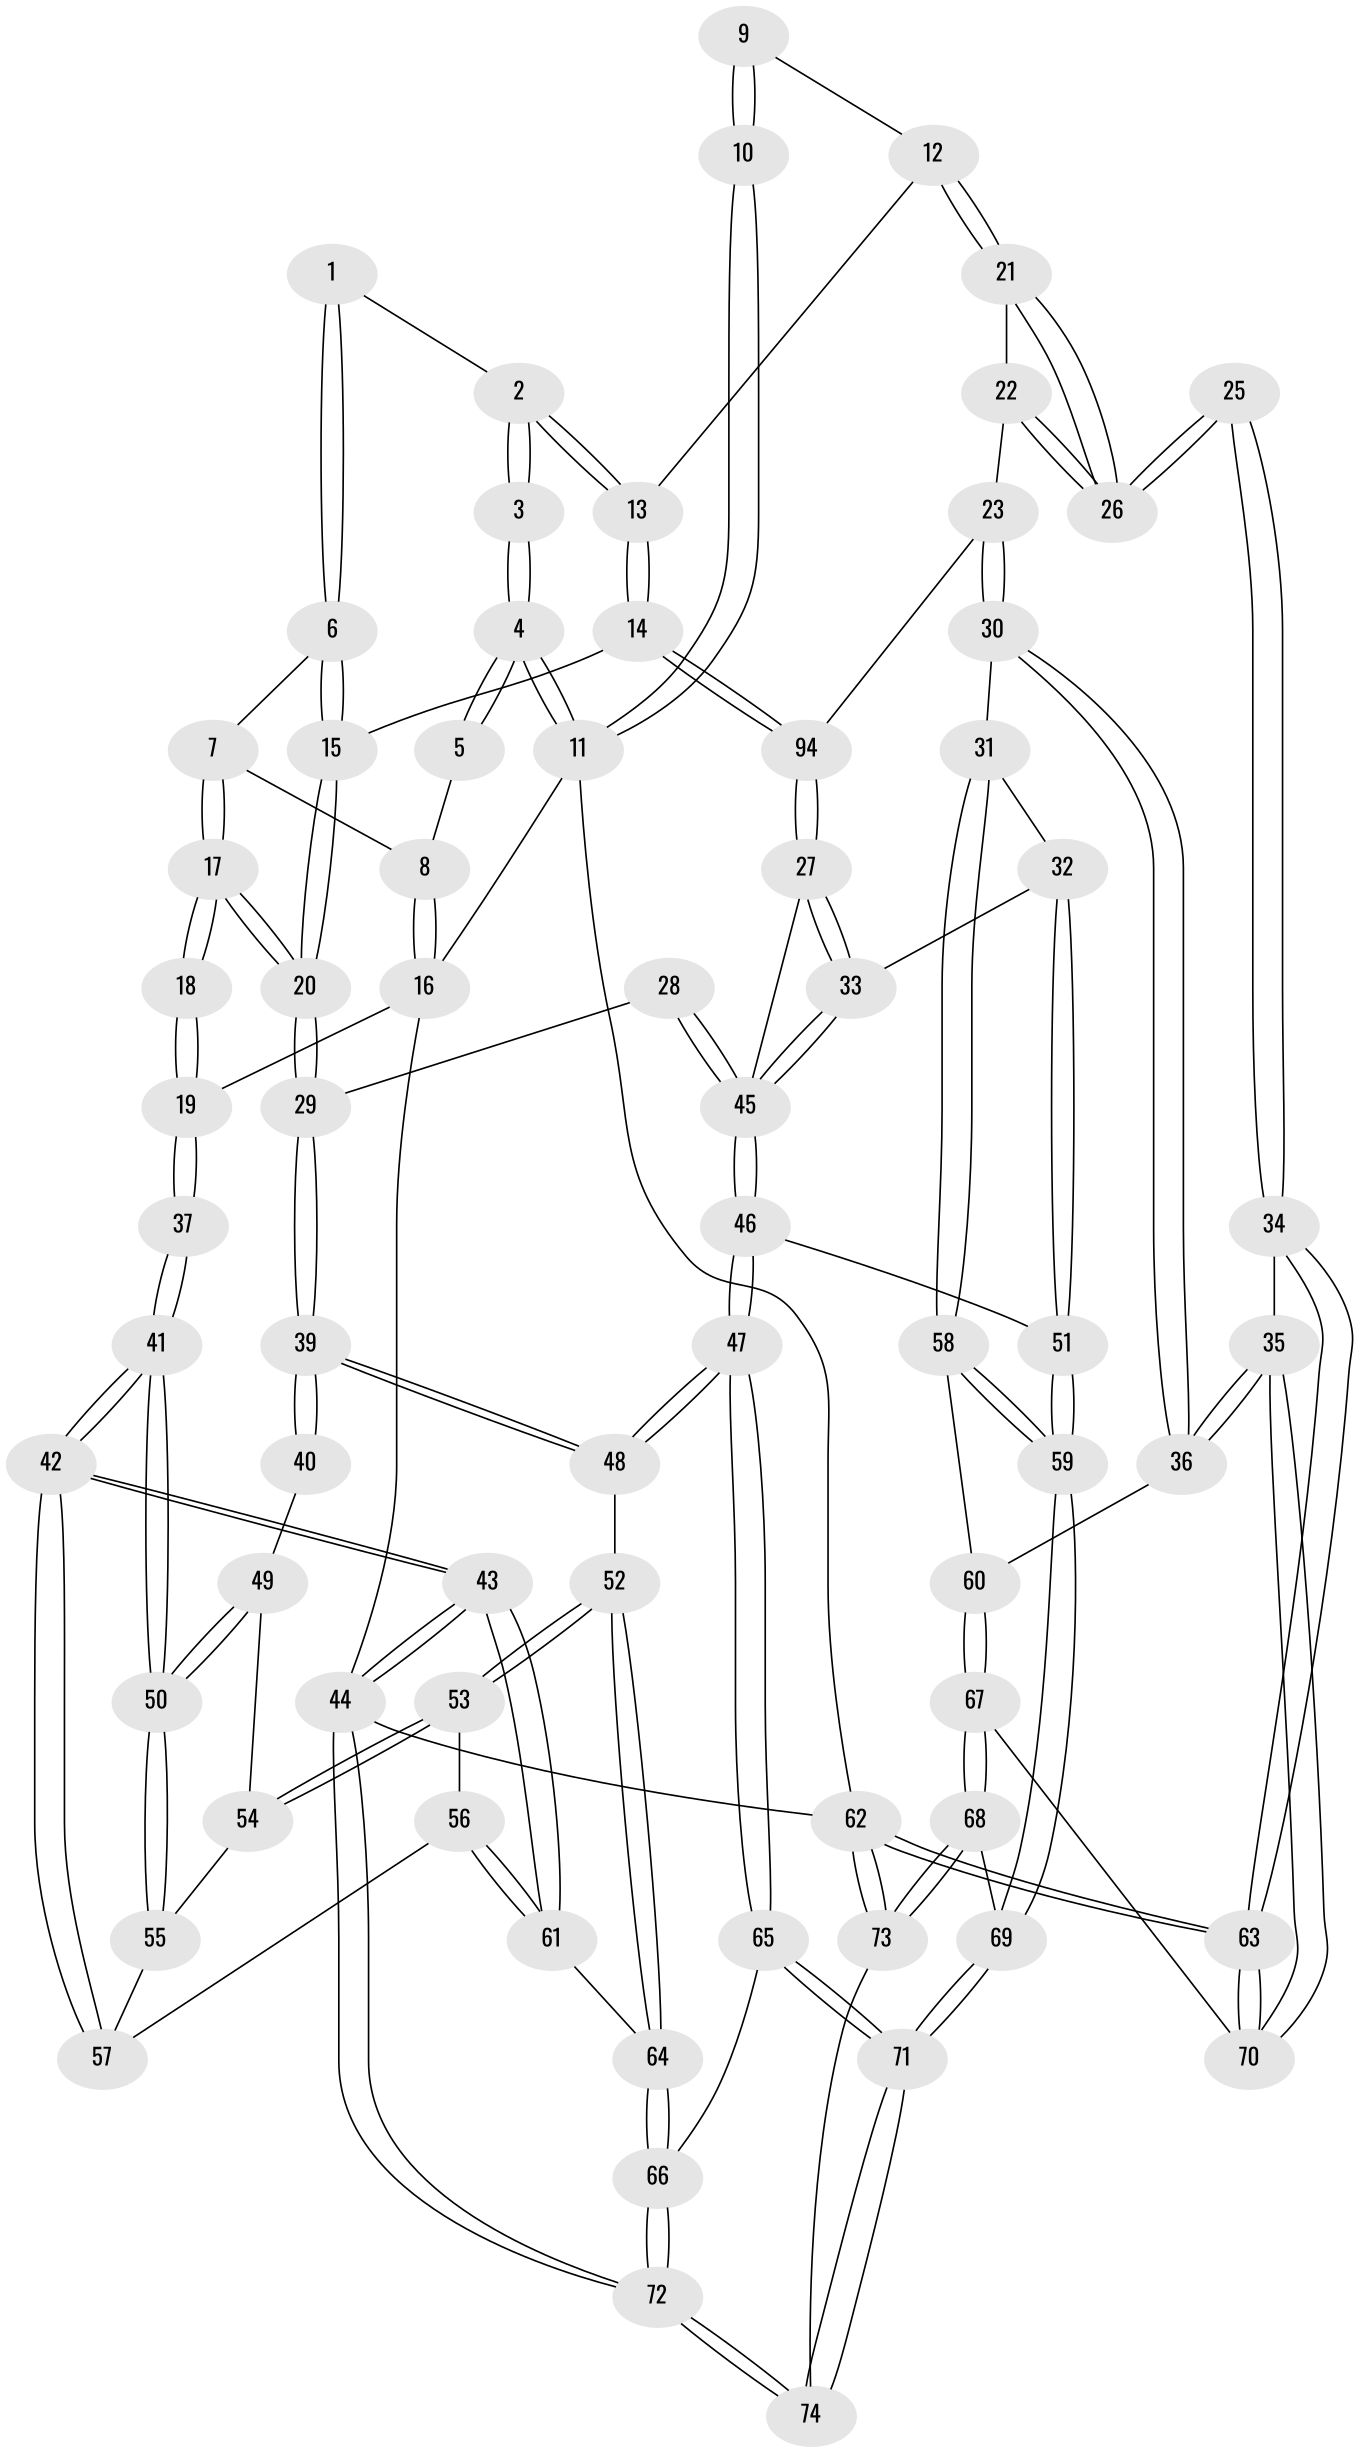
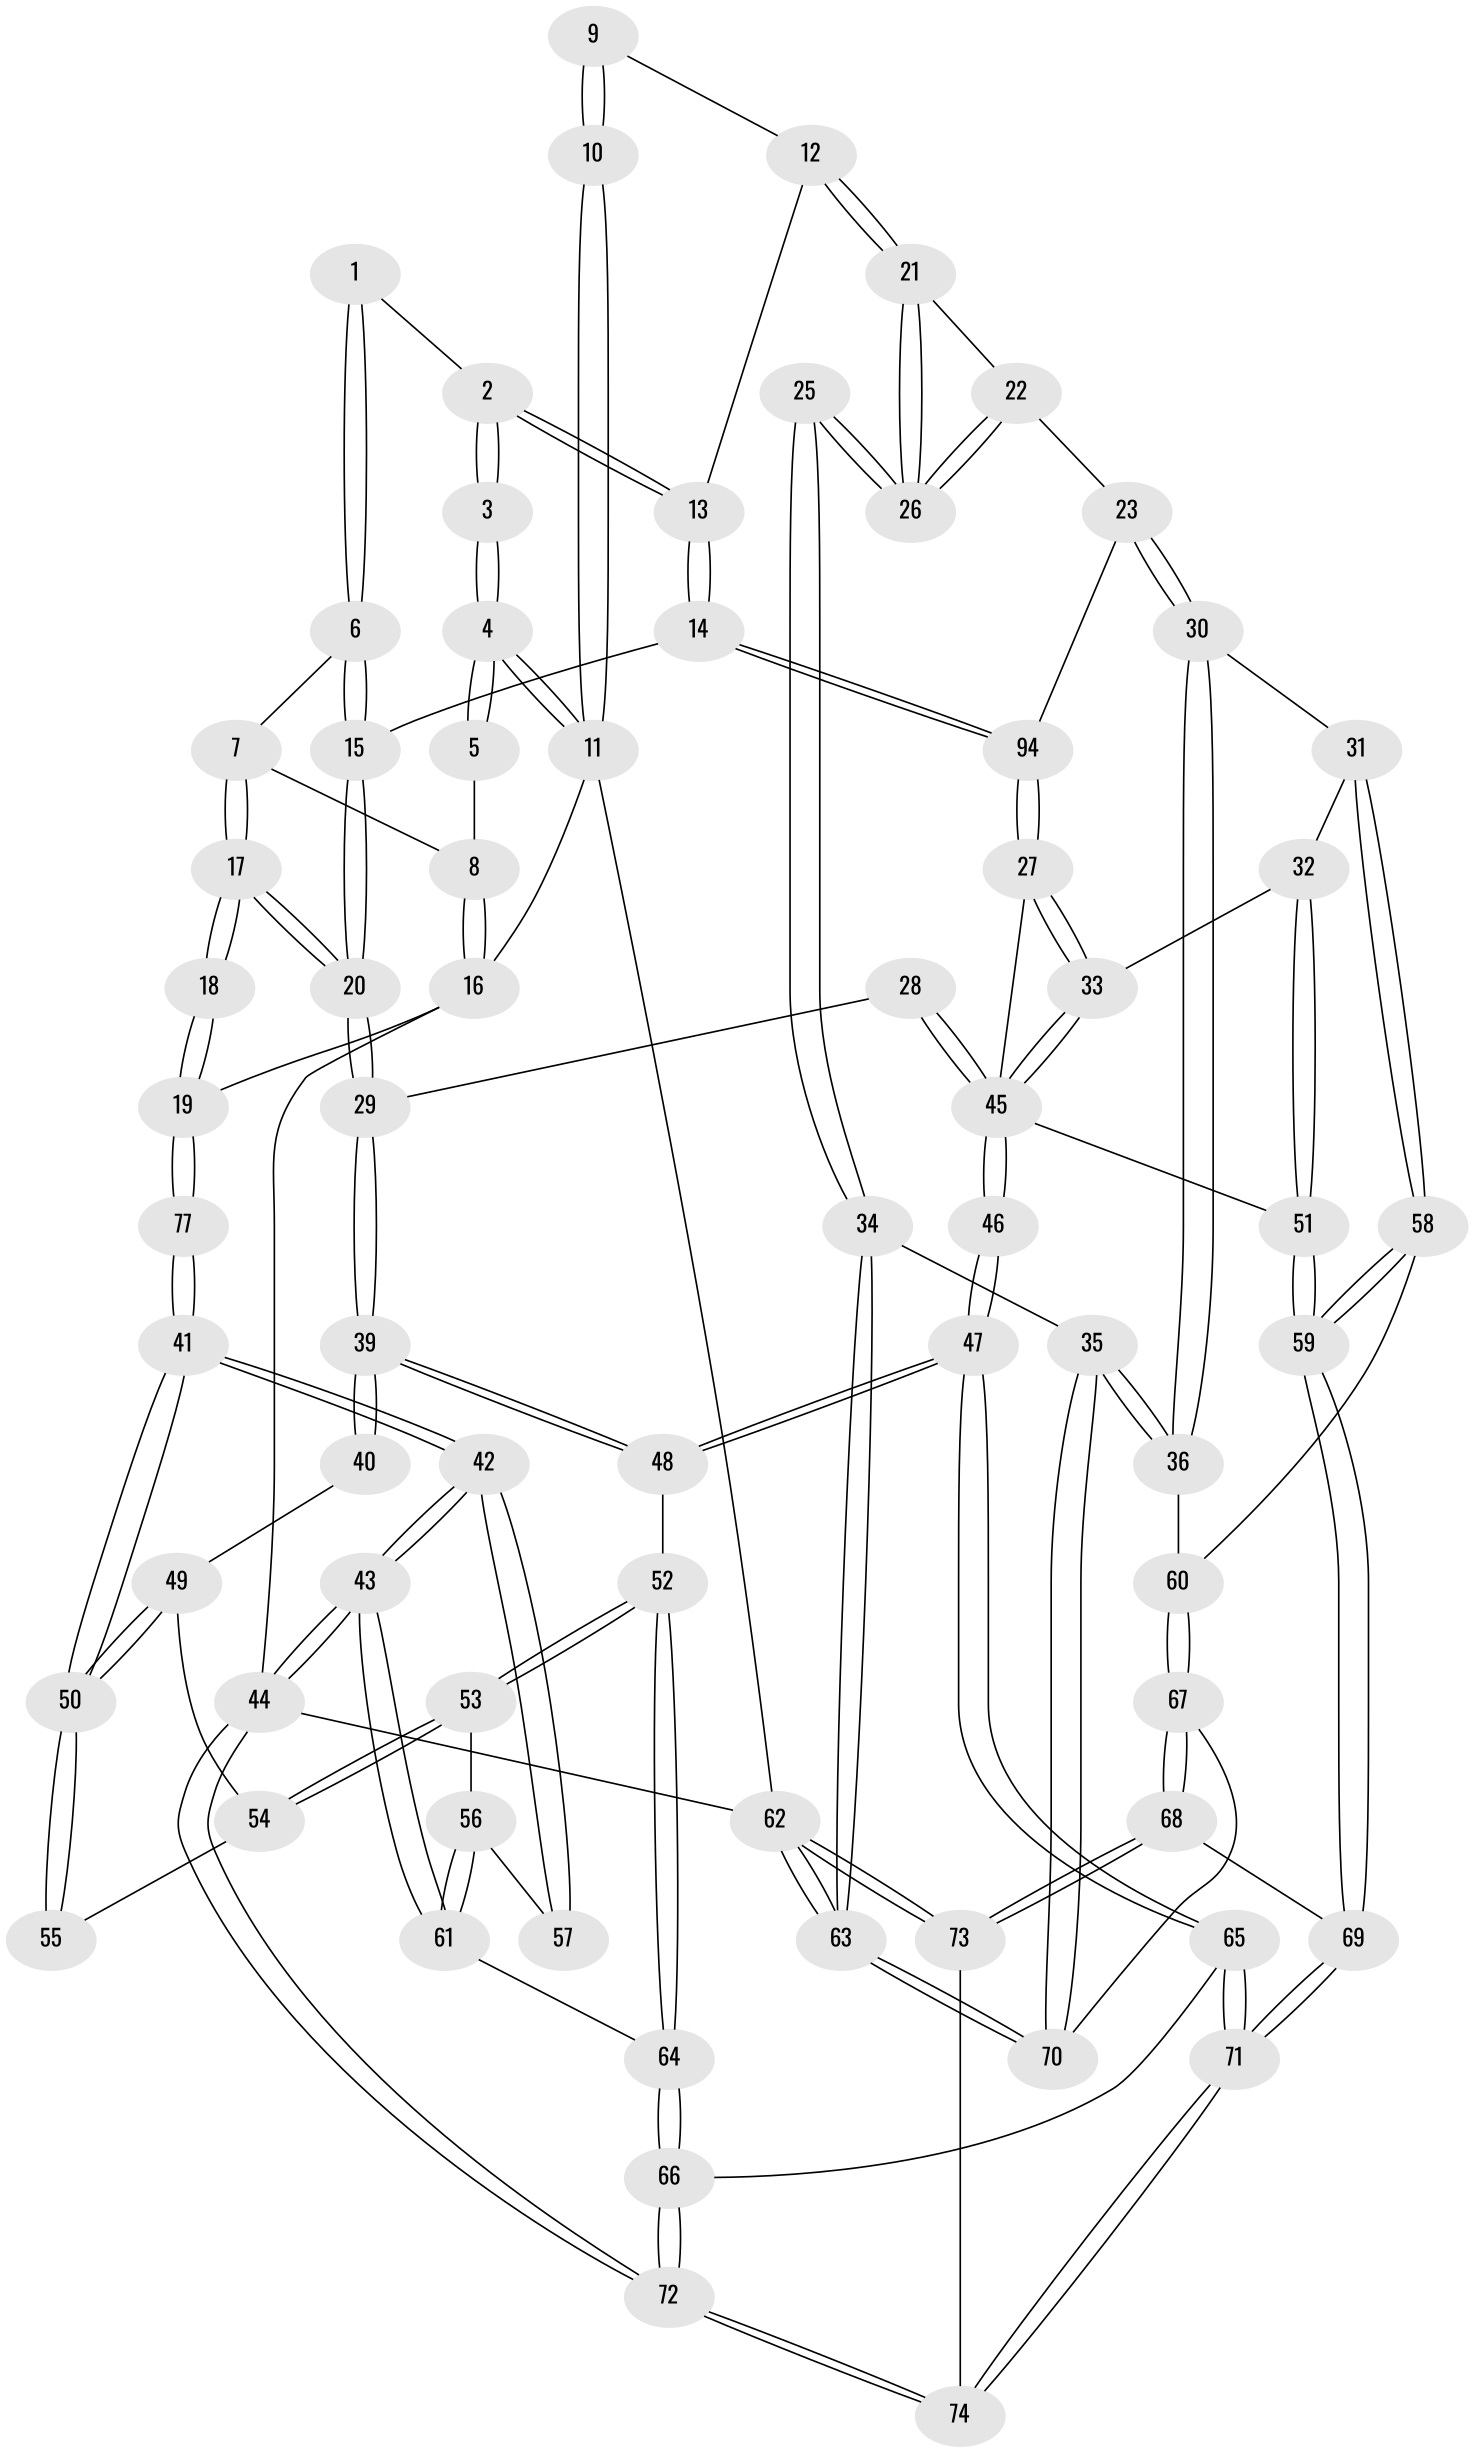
node "37": label "37" -> "77"
edge "46" -- "51": now "45" -- "51"
edge "55" -- "57": removed
